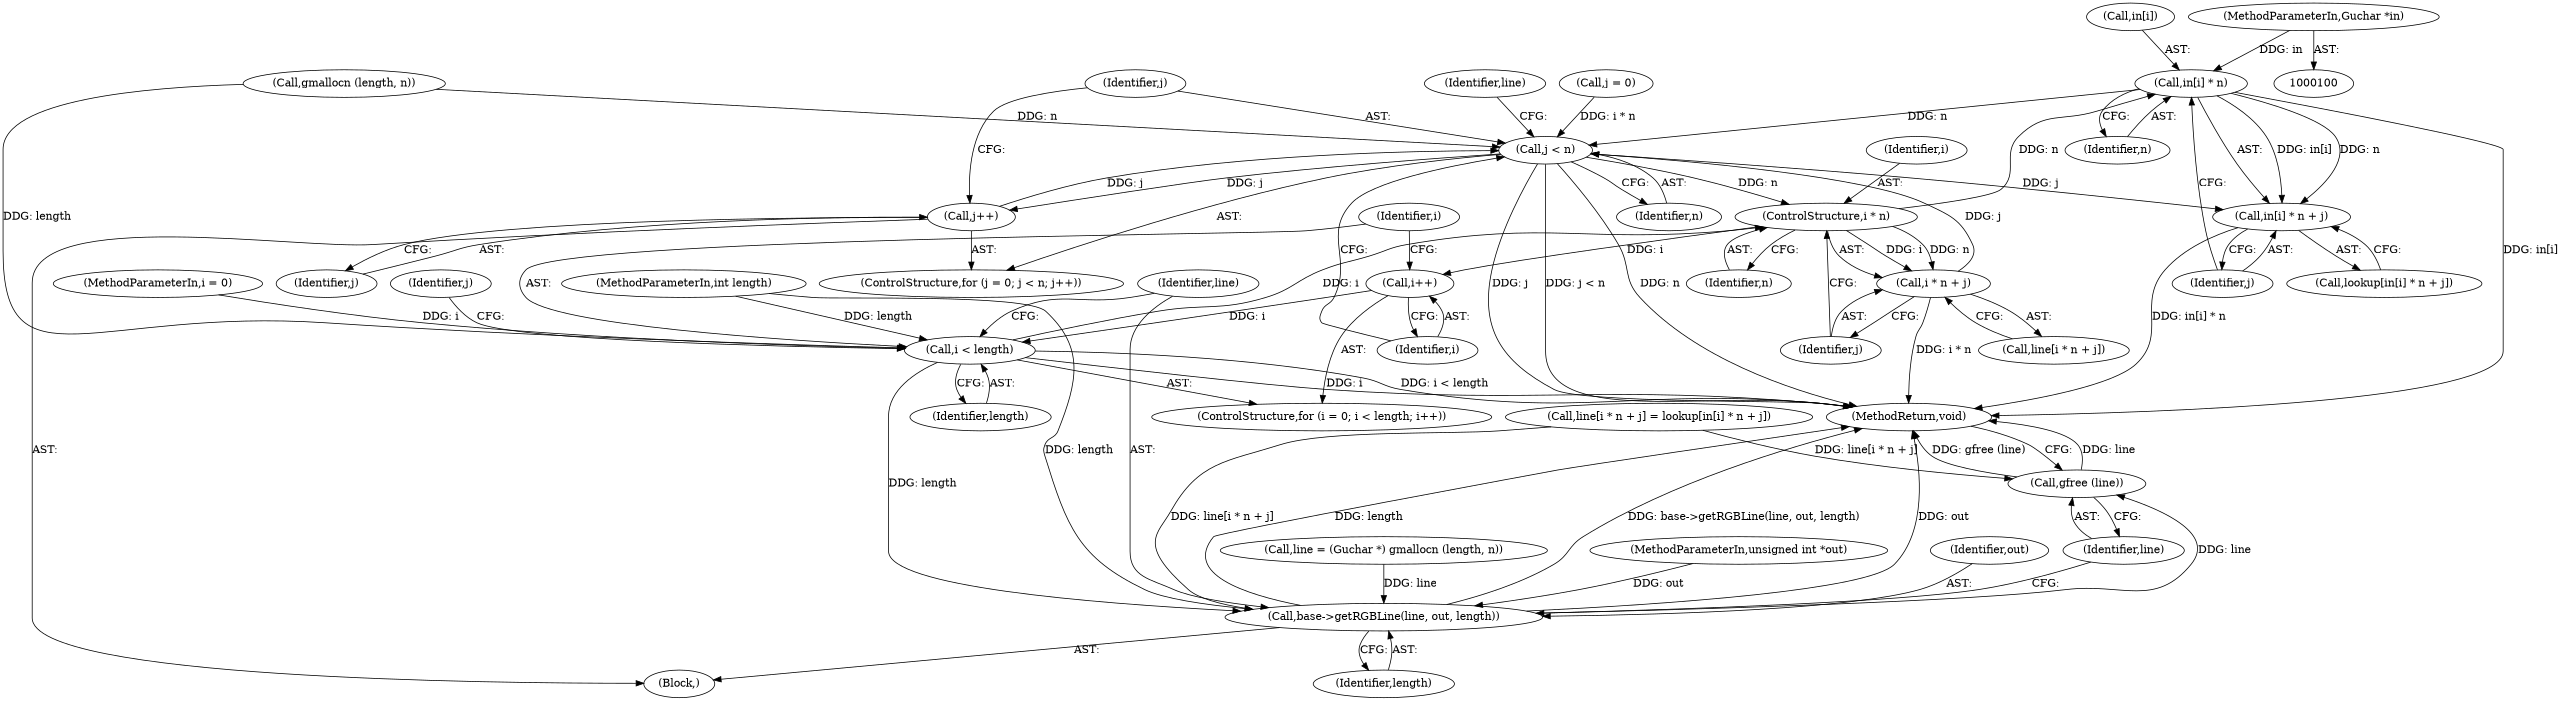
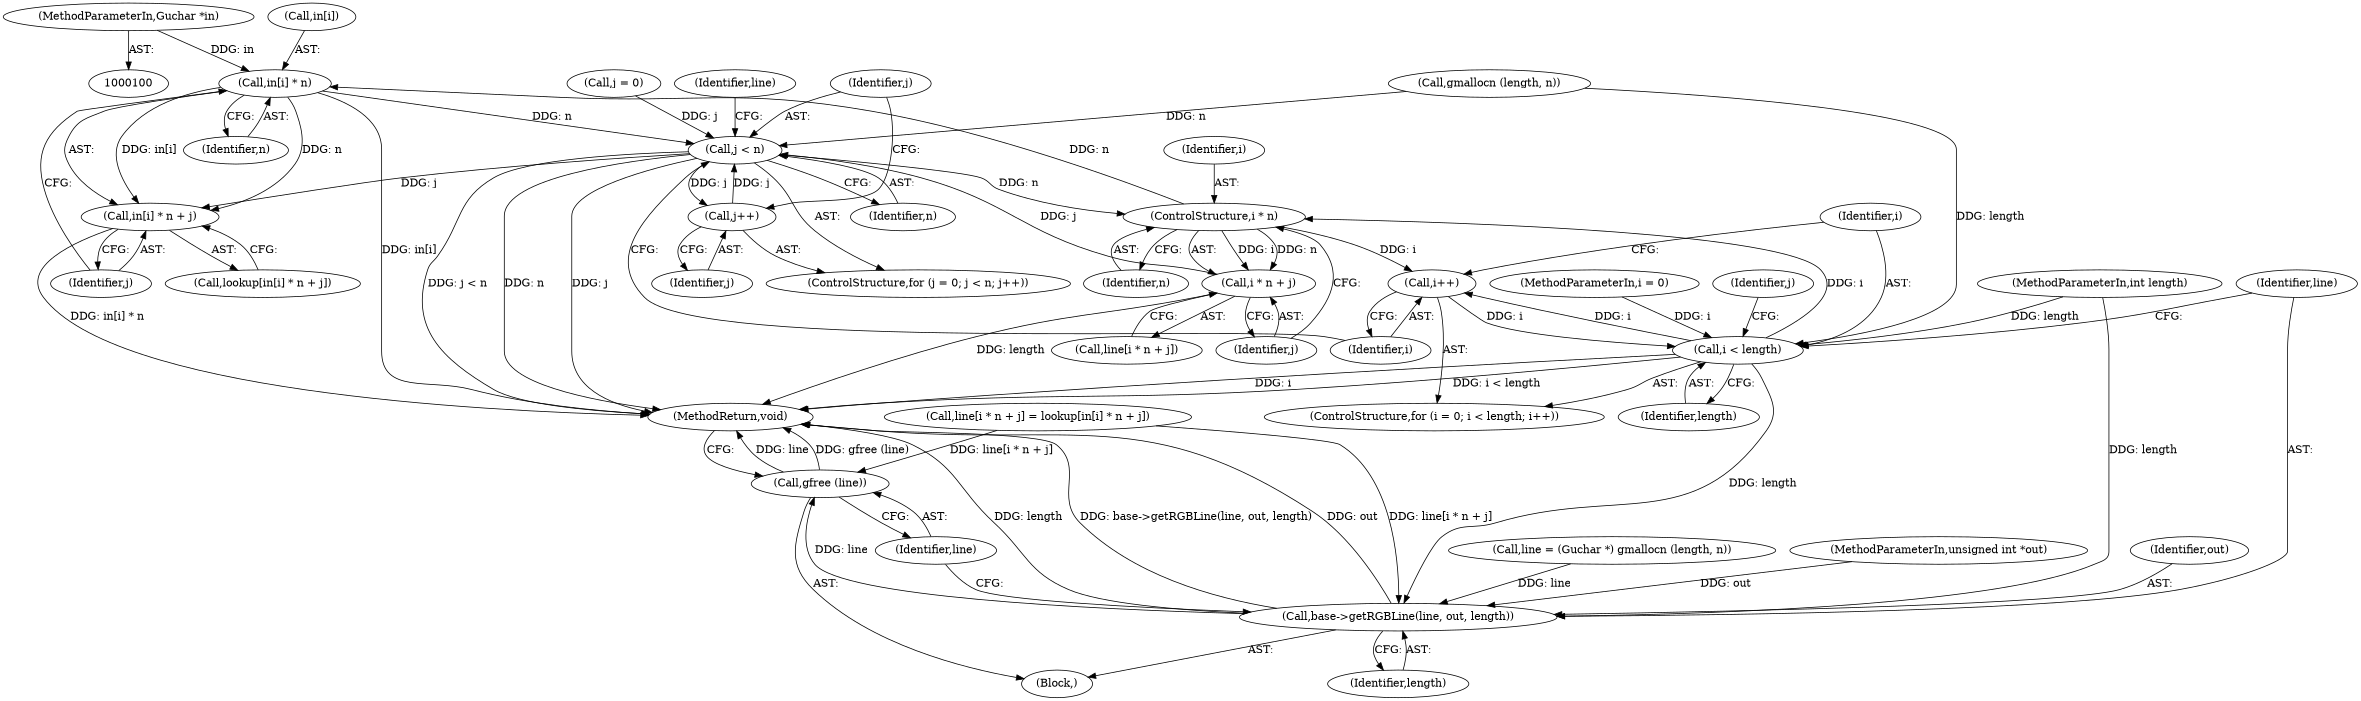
edge "(Call,j = 0)" -> "(Call,j < n)": label "DDG: i * n" -> "DDG: j"
edge "(Call,j++)" -> "(Block,)": now "(Call,gfree (line))" -> "(Block,)"
edge "(Call,i < length)" -> "(Call,i++)": added, label "DDG: i"
edge "(Call,i * n + j)" -> "(MethodReturn,void)": label "DDG: i * n" -> "DDG: length"
